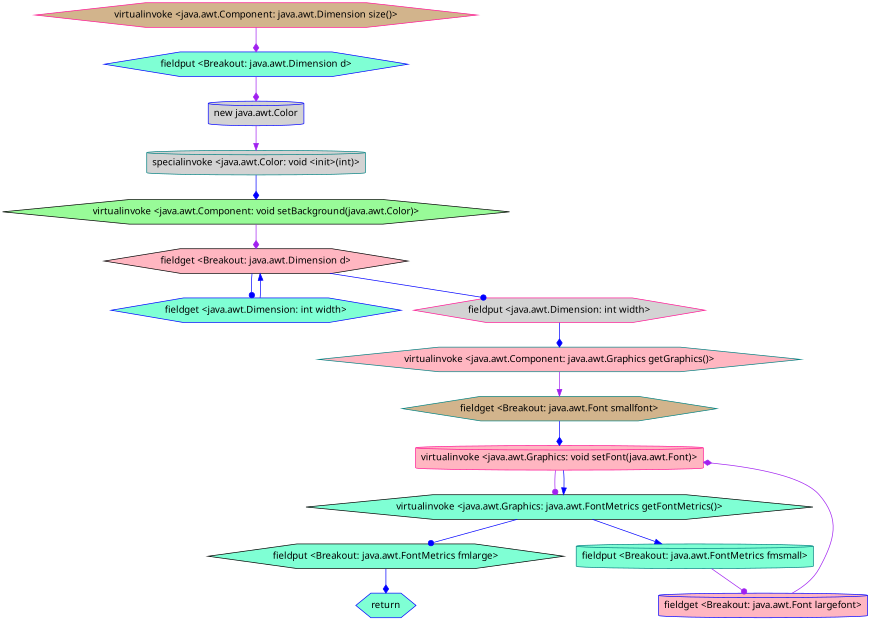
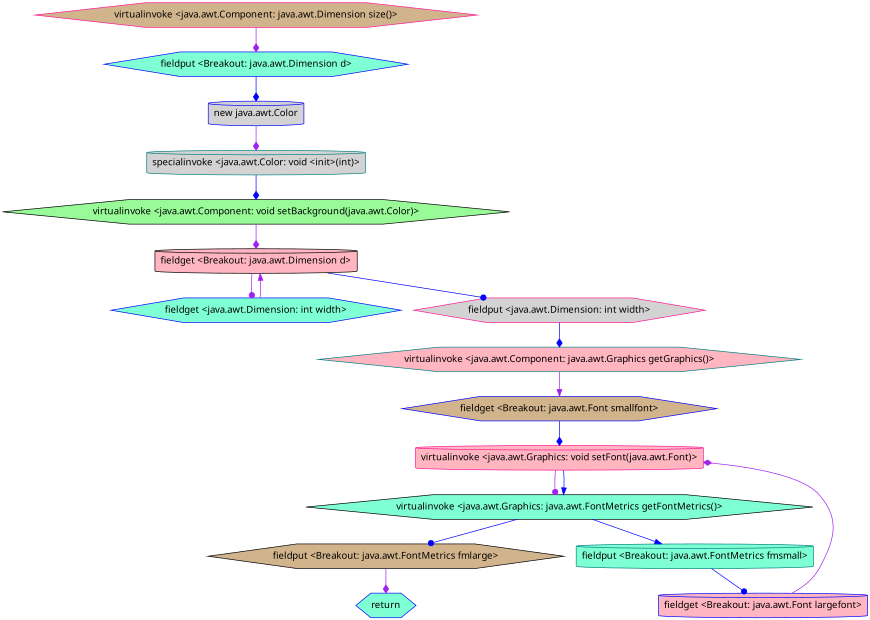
edge "fieldput <Breakout: java.awt.Dimension d>" -> "new java.awt.Color": color purple -> blue
edge "new java.awt.Color" -> "specialinvoke <java.awt.Color: void <init>(int)>": arrowhead normal -> diamond
node "fieldget <Breakout: java.awt.Dimension d>": shape hexagon -> cylinder
edge "fieldget <Breakout: java.awt.Dimension d>" -> "fieldget <java.awt.Dimension: int width>": color blue -> purple
edge "fieldget <java.awt.Dimension: int width>" -> "fieldget <Breakout: java.awt.Dimension d>": color blue -> purple
node "fieldget <Breakout: java.awt.Font smallfont>": color teal -> blue
node "fieldput <Breakout: java.awt.FontMetrics fmlarge>": fillcolor aquamarine -> tan
edge "fieldput <Breakout: java.awt.FontMetrics fmlarge>" -> "return": color blue -> purple
edge "fieldput <Breakout: java.awt.FontMetrics fmsmall>" -> "fieldget <Breakout: java.awt.Font largefont>": color purple -> blue
